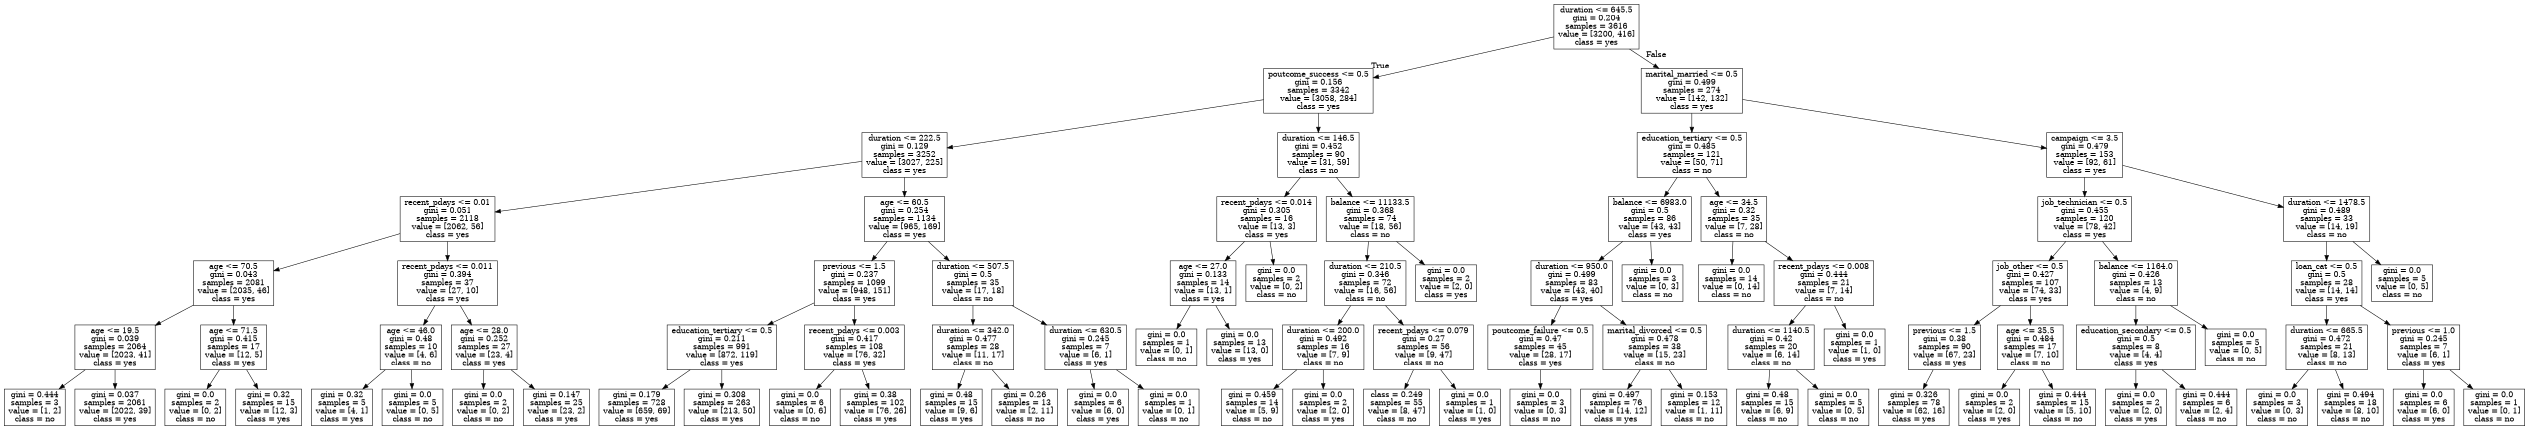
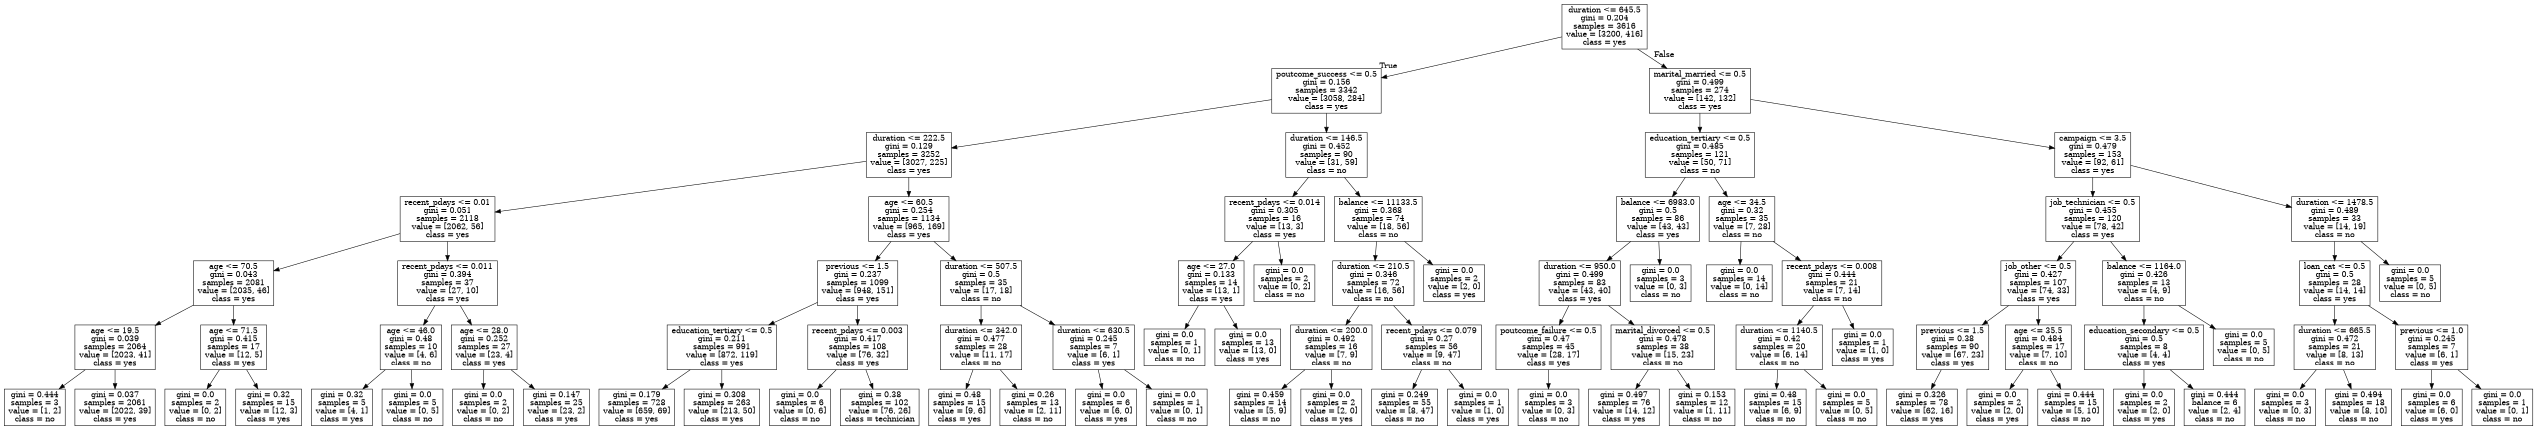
node "gini = 0.38 samples = 102 value = [76, 26] class = yes": label "gini = 0.38 samples = 102 value = [76, 26] class = yes" -> "gini = 0.38 samples = 102 value = [76, 26] class = technician"
node "class = 0.249 samples = 55 value = [8, 47] class = no": label "class = 0.249 samples = 55 value = [8, 47] class = no" -> "gini = 0.249 samples = 55 value = [8, 47] class = no"
node "gini = 0.444 samples = 6 value = [2, 4] class = no": label "gini = 0.444 samples = 6 value = [2, 4] class = no" -> "gini = 0.444 balance = 6 value = [2, 4] class = no"
